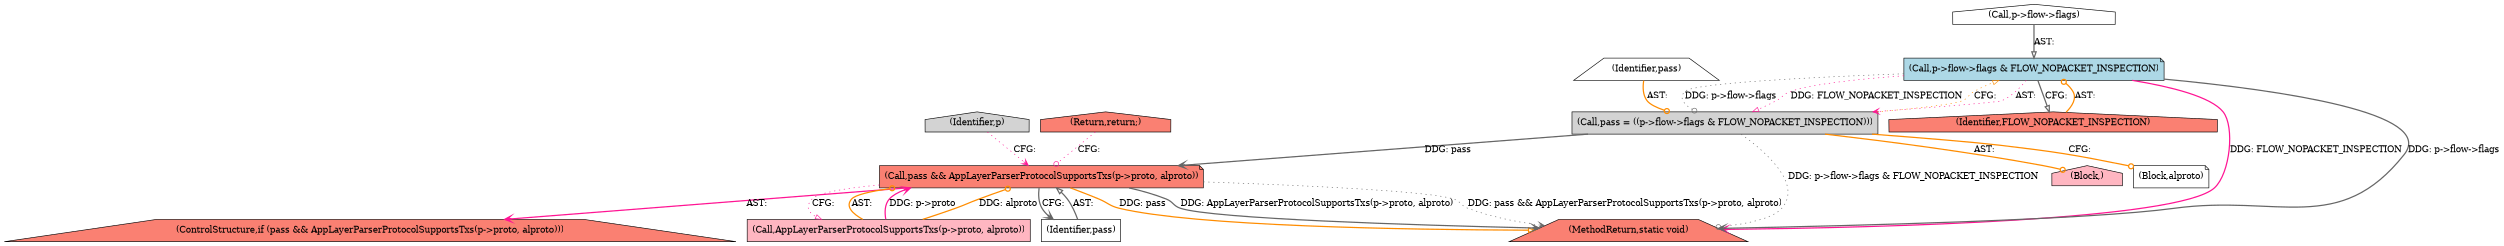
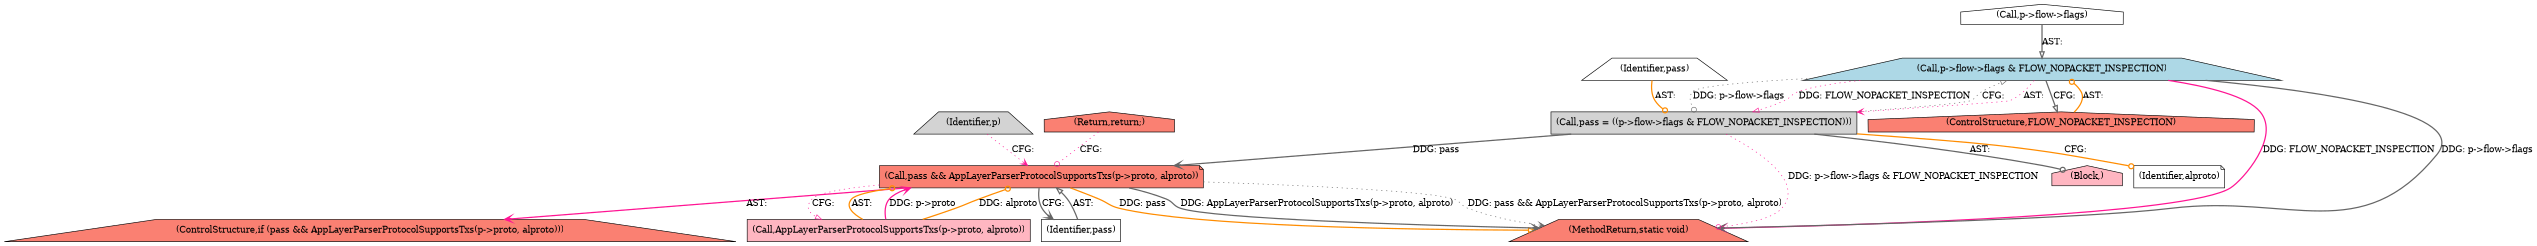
node "(Call,p->flow->flags & FLOW_NOPACKET_INSPECTION)": shape note -> trapezium
edge "(Call,pass = ((p->flow->flags & FLOW_NOPACKET_INSPECTION)))" -> "(Call,p->flow->flags & FLOW_NOPACKET_INSPECTION)": color darkorange -> gray40
node "(Identifier,p)": shape house -> trapezium
node "(Identifier,FLOW_NOPACKET_INSPECTION)": label "(Identifier,FLOW_NOPACKET_INSPECTION)" -> "(ControlStructure,FLOW_NOPACKET_INSPECTION)"
edge "(Call,pass = ((p->flow->flags & FLOW_NOPACKET_INSPECTION)))" -> "(Block,)": color darkorange -> gray40
node "(Block,alproto)": label "(Block,alproto)" -> "(Identifier,alproto)"
edge "(Call,pass = ((p->flow->flags & FLOW_NOPACKET_INSPECTION)))" -> "(MethodReturn,static void)": color gray40 -> deeppink
